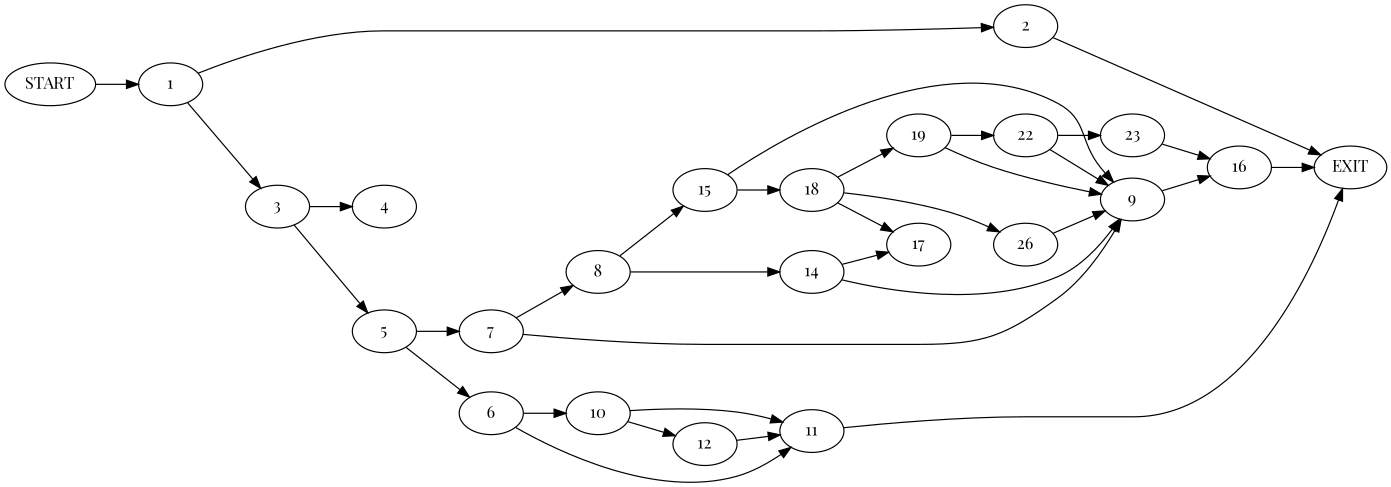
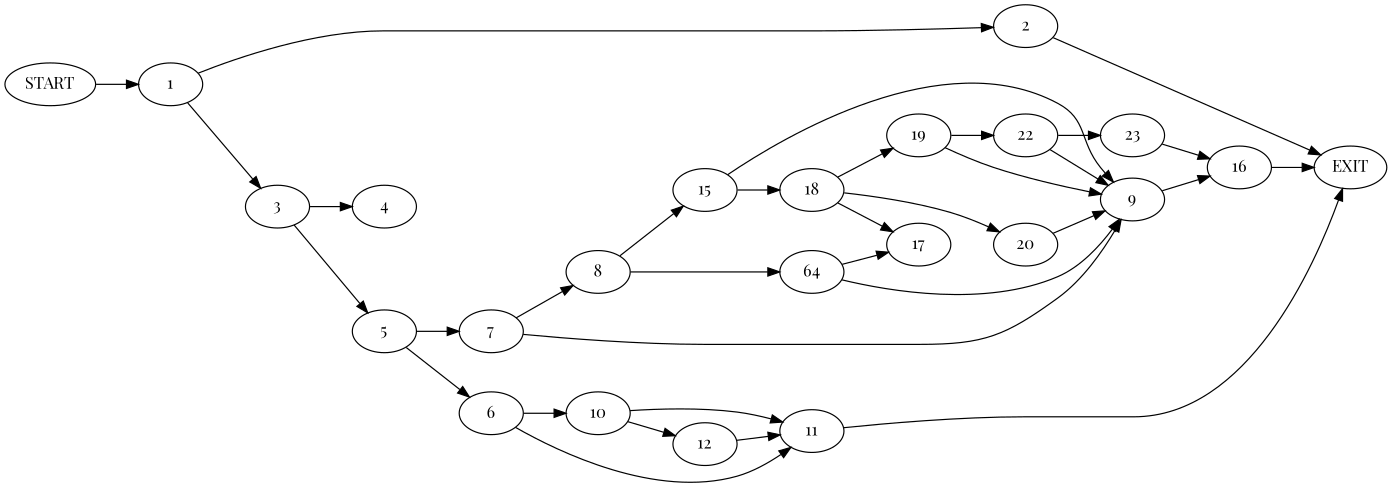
node "26": label "26" -> "20"
node "14": label "14" -> "64"
